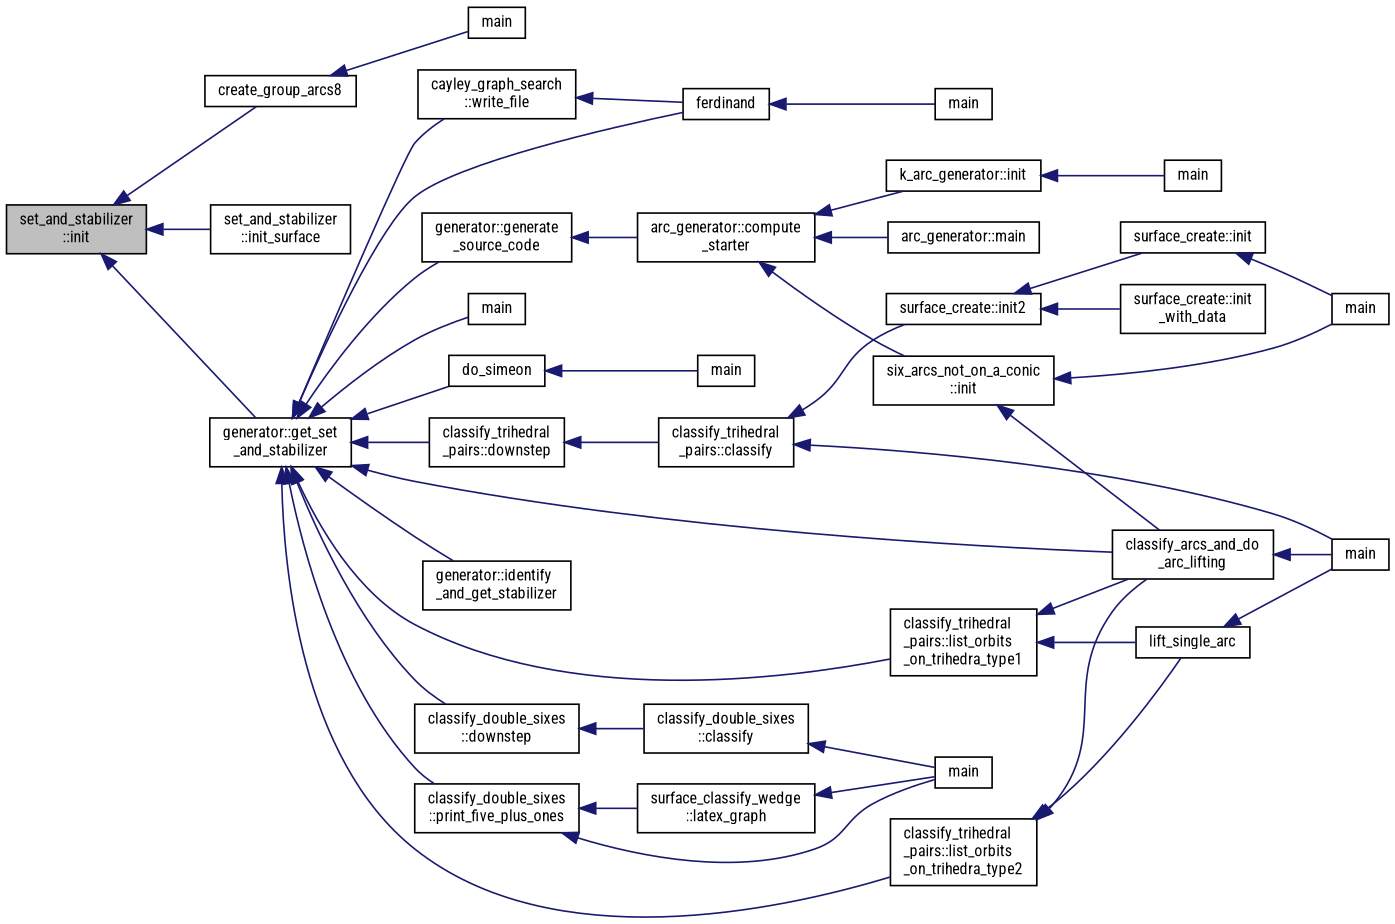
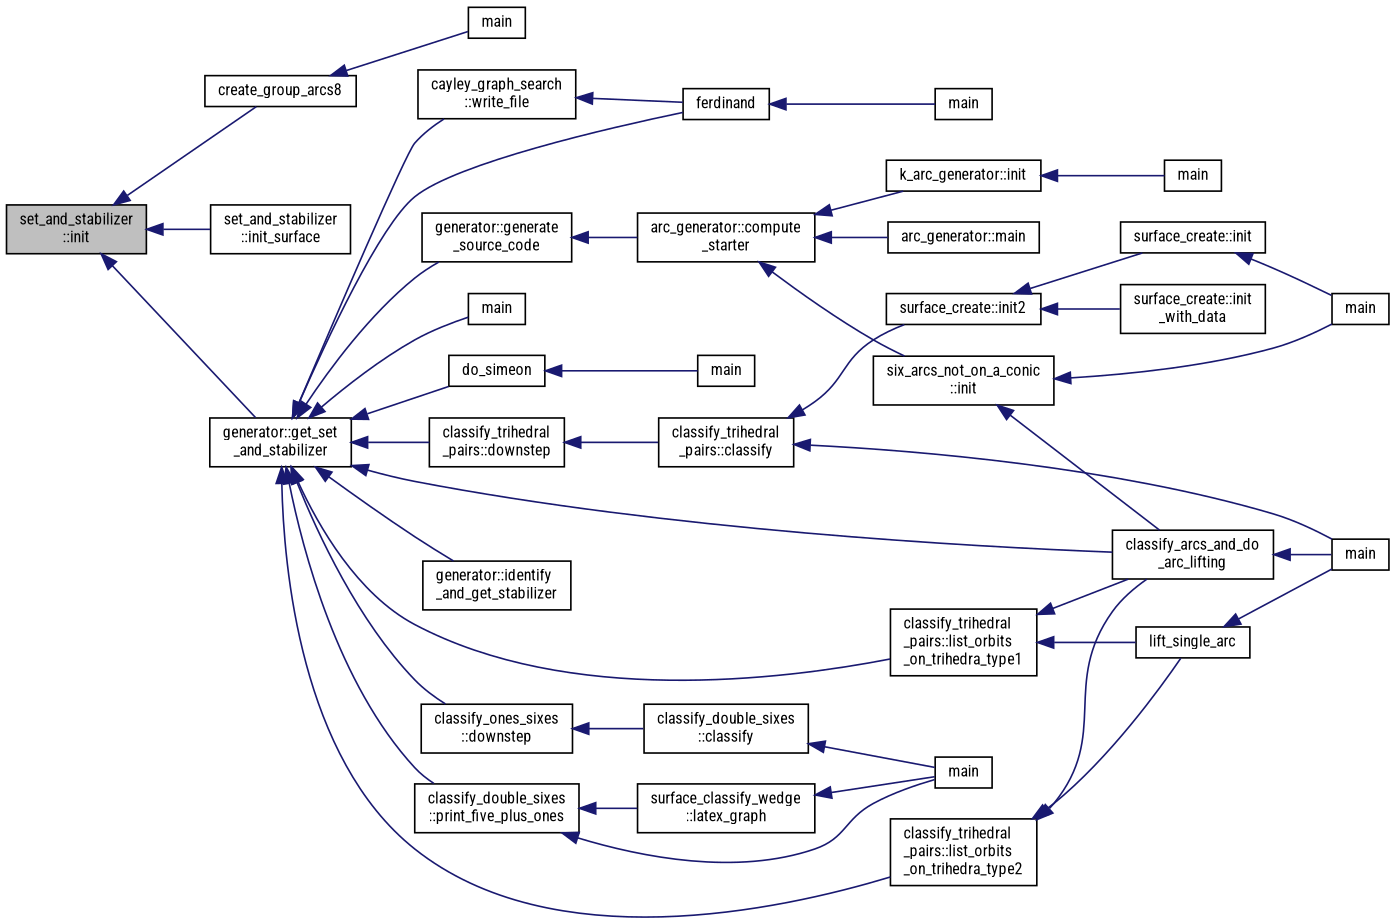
node "classify_double_sixes ::downstep": label "classify_double_sixes ::downstep" -> "classify_ones_sixes ::downstep"
